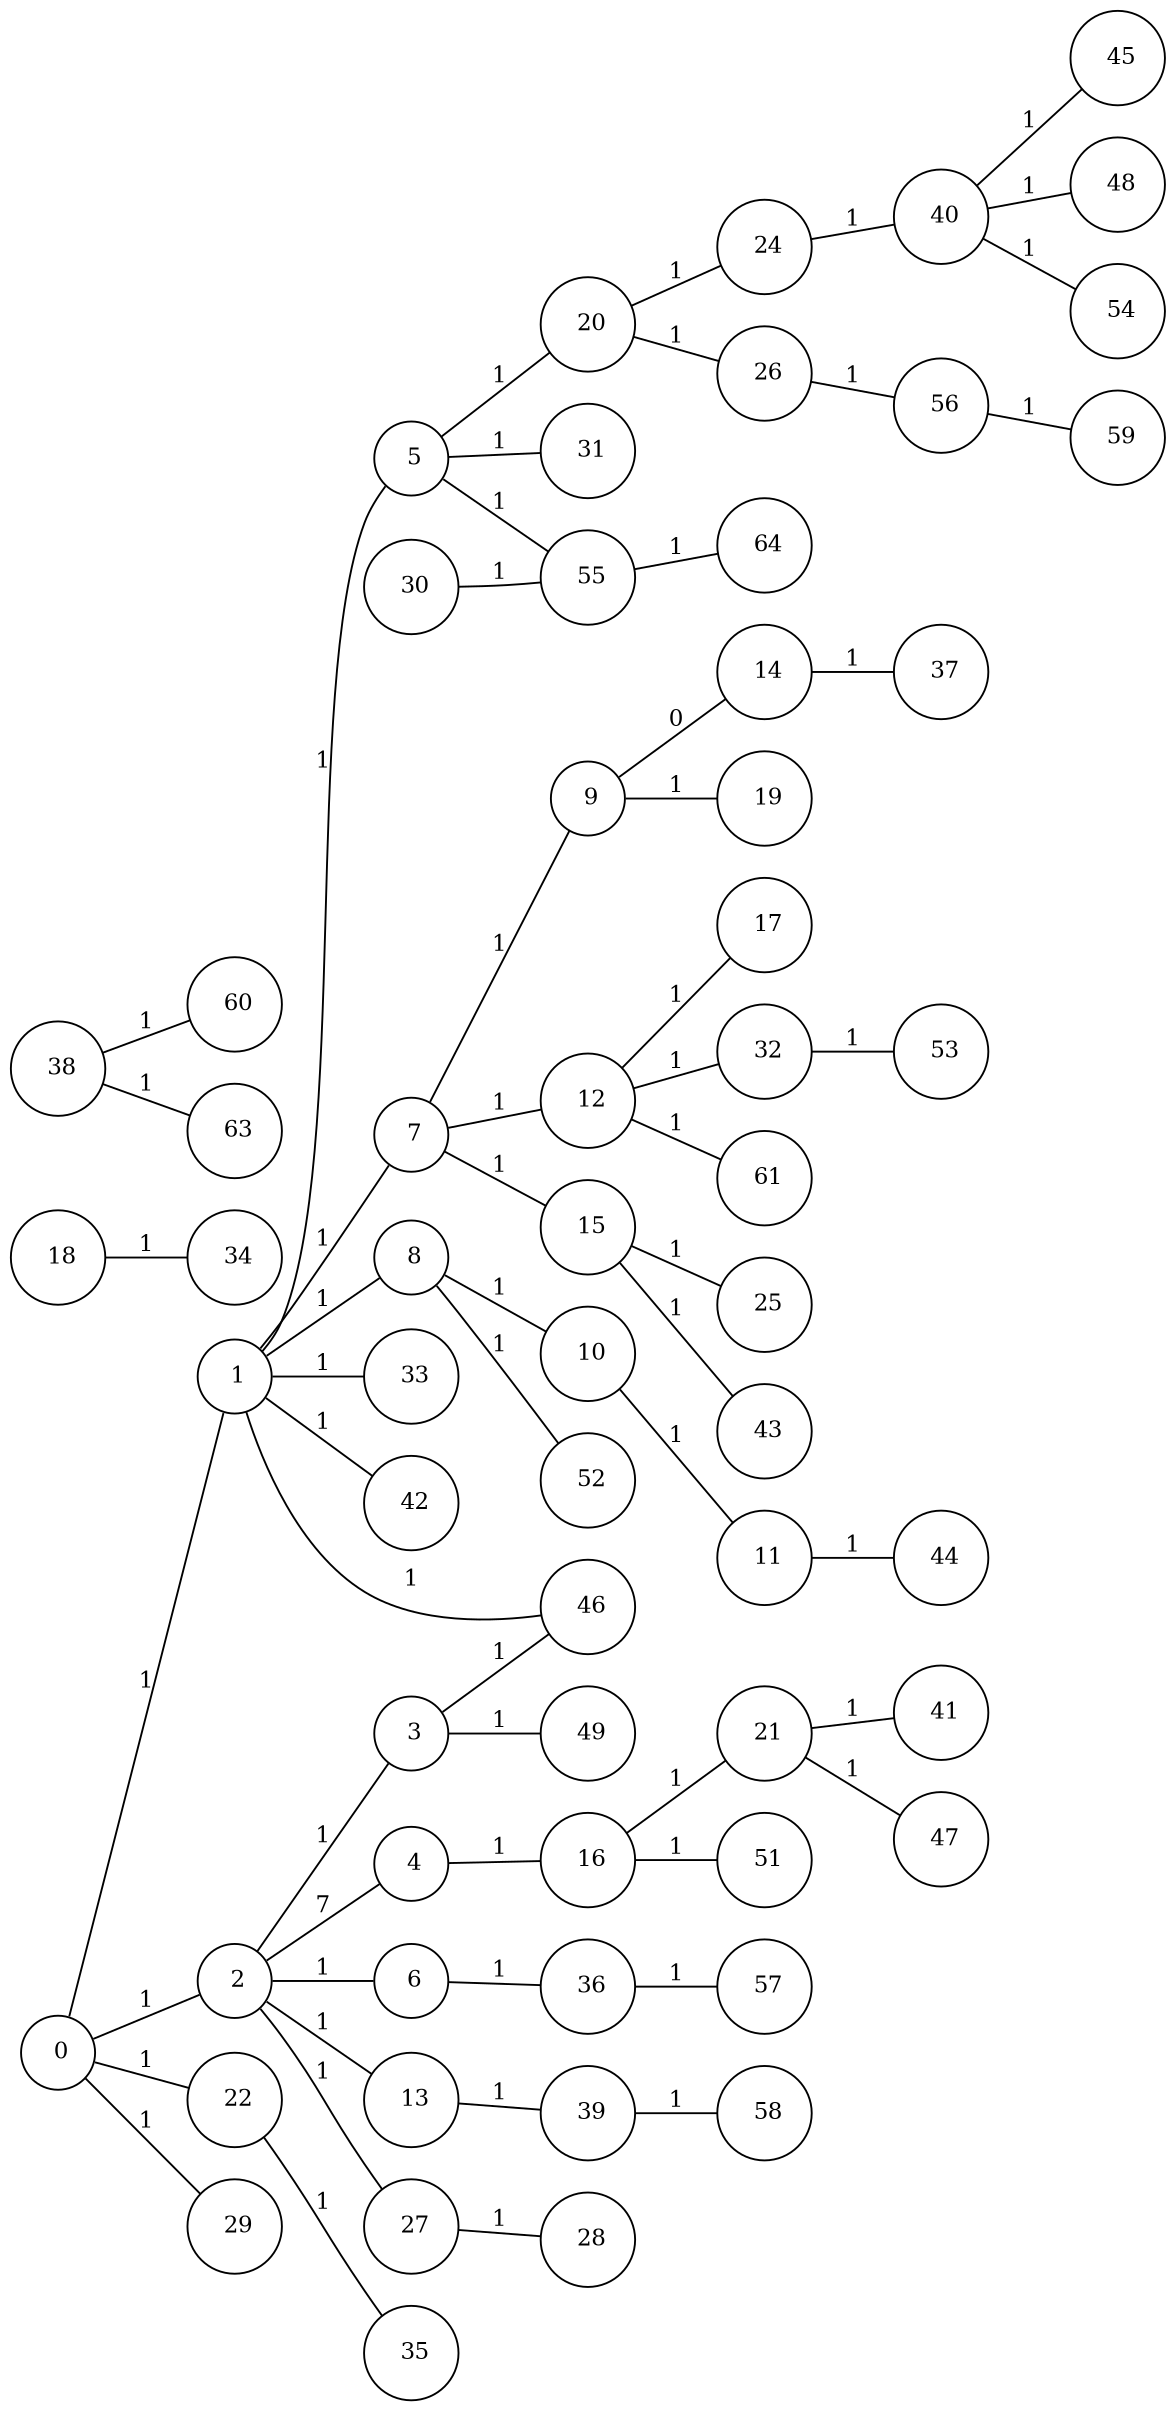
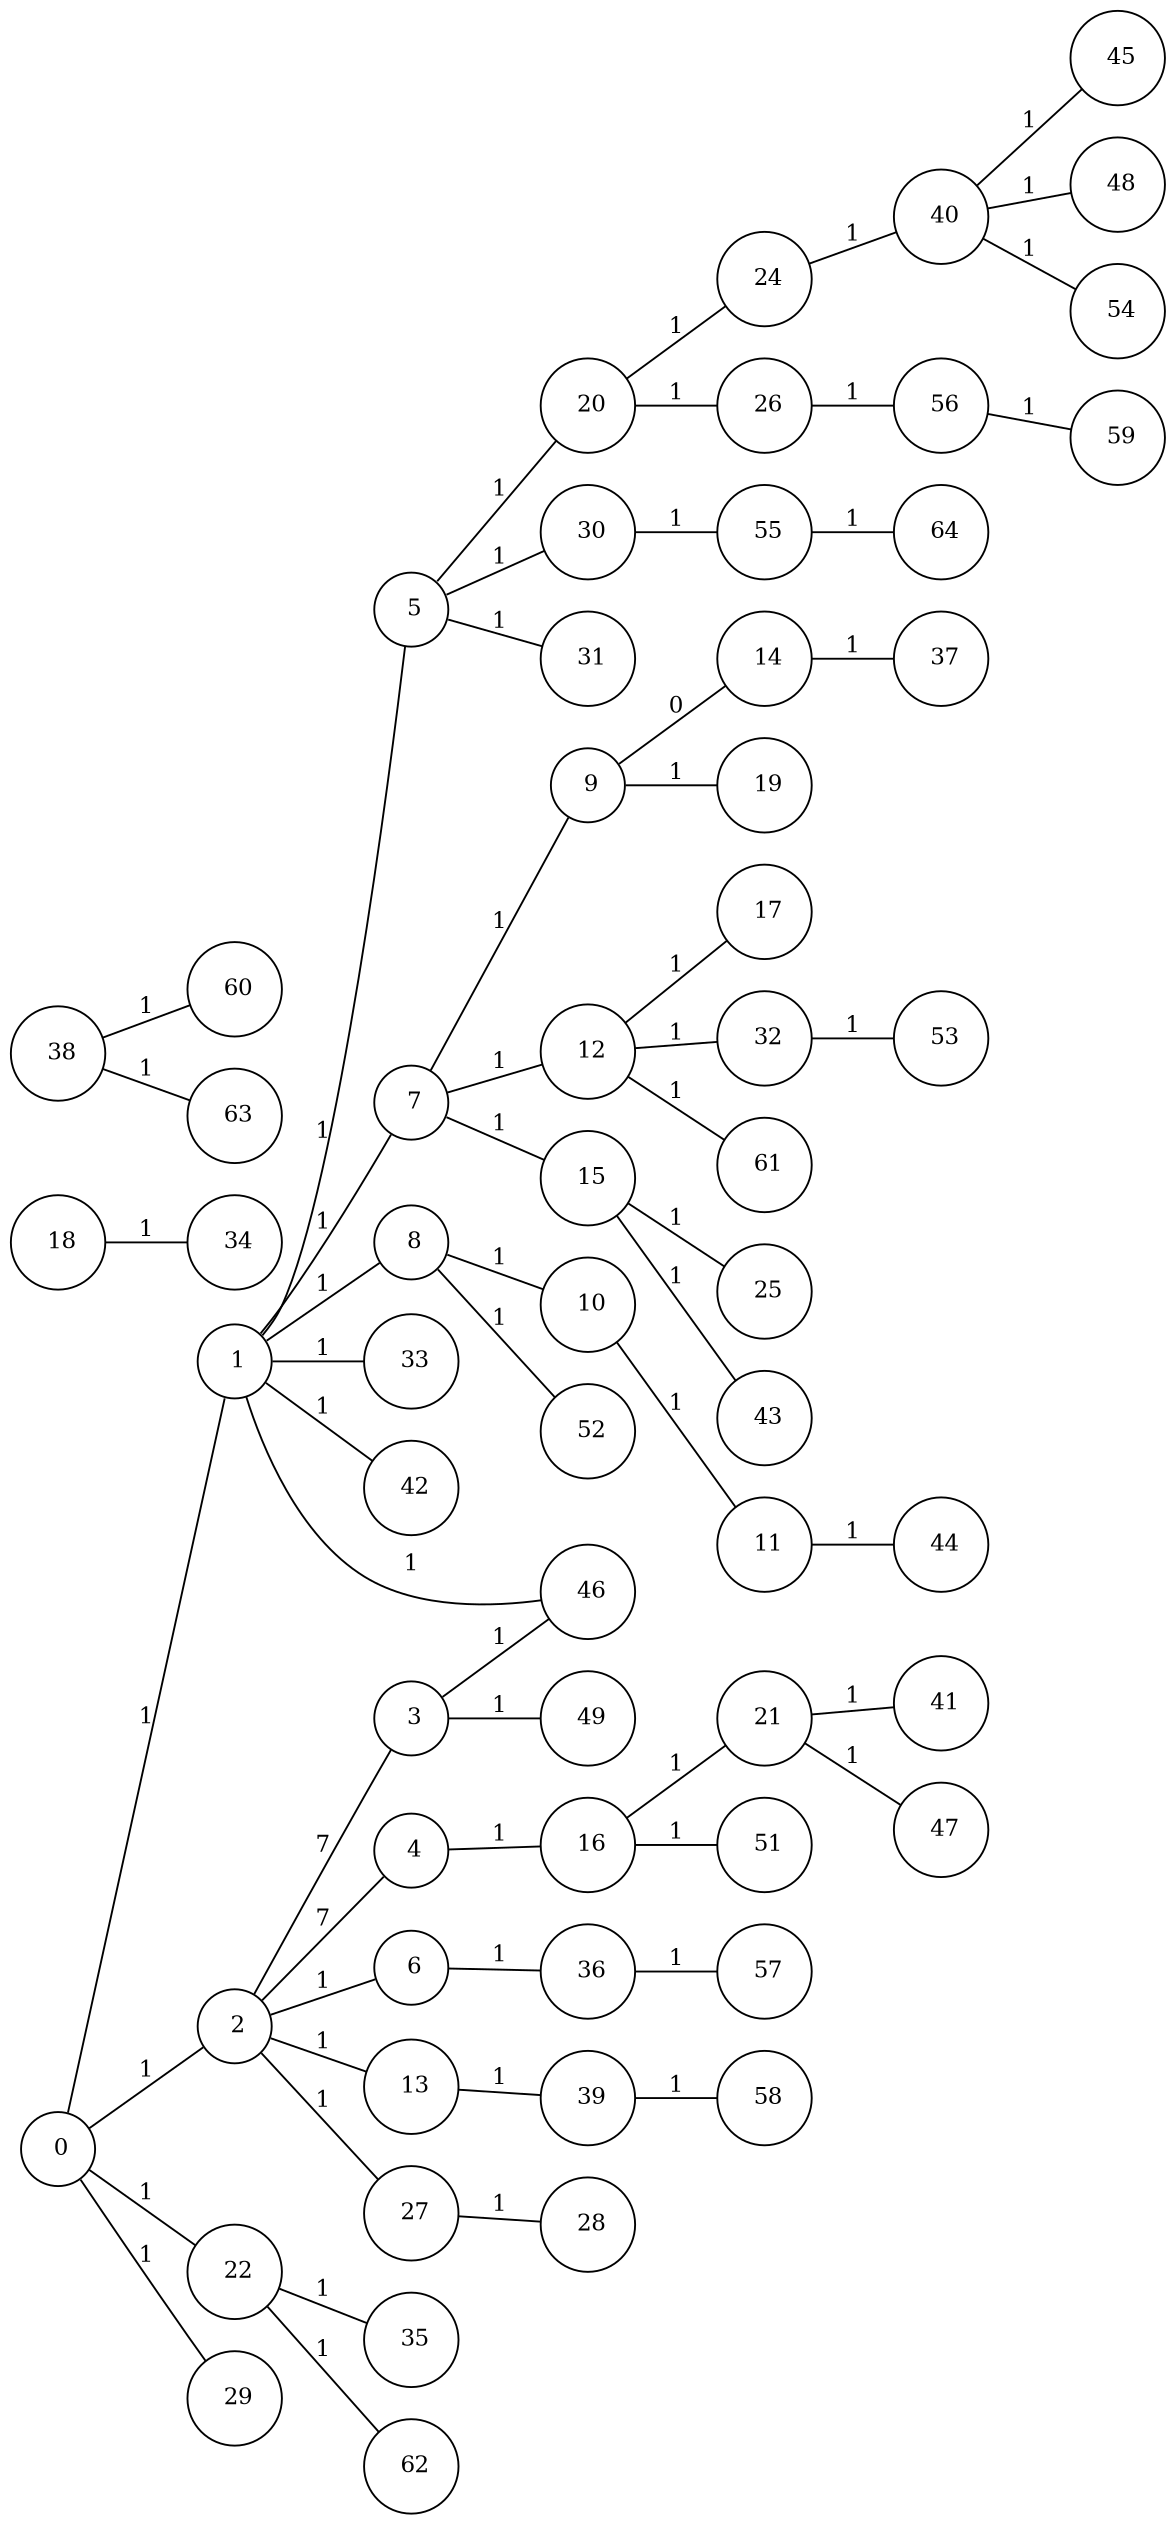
edge "5" -- "55": now "5" -- "30"
edge "3" -- "2": label "1" -> "7"
node "62": added
